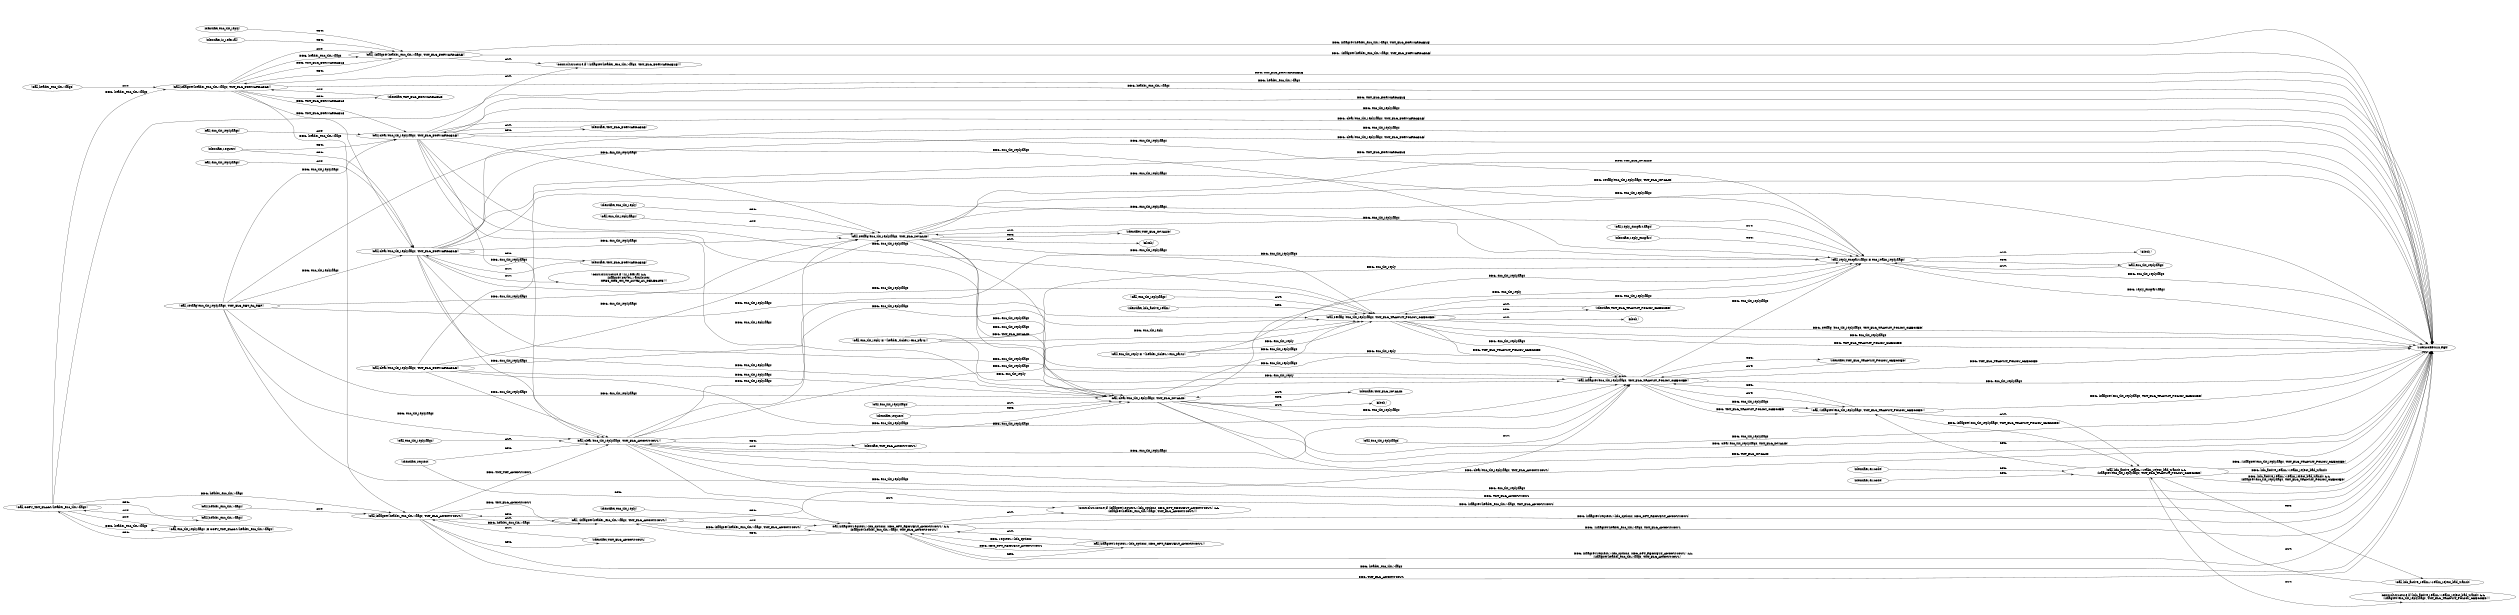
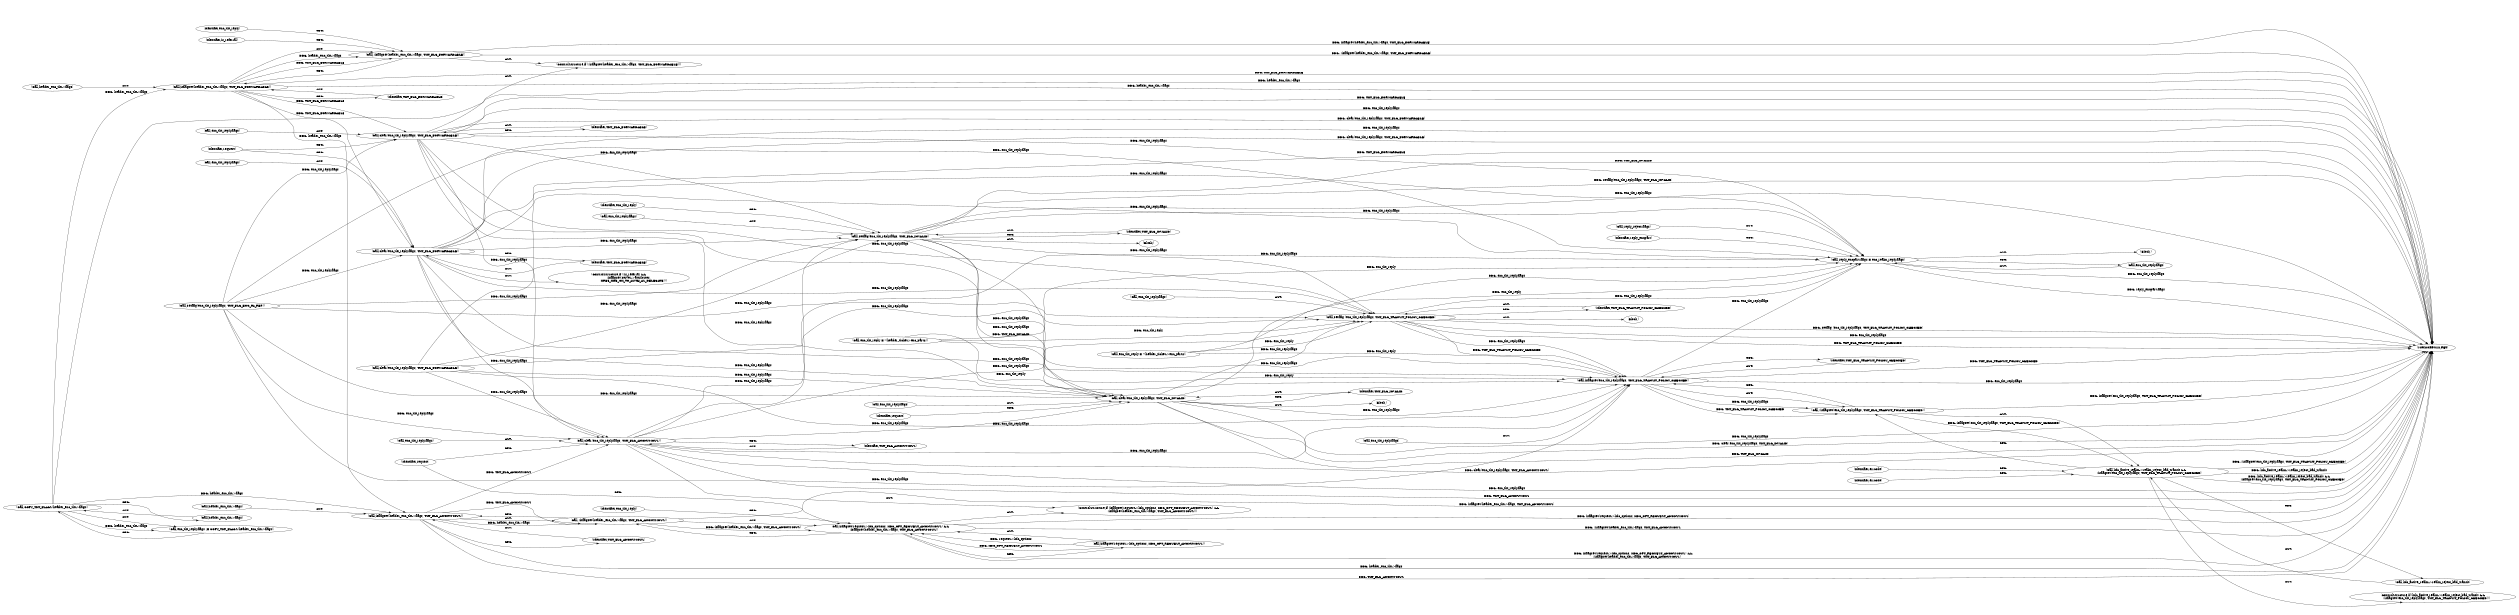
edge "(Call,reply_encpart.flags = enc_realm_reply.flags)" -> "(Call,setflag(enc_tkt_reply.flags, TKT_FLG_INVALID))": reversed
node "(Call,reply_encpart.flags)": label "(Call,reply_encpart.flags)" -> "(Call,reply_reject.flags)"
node "(Call,setflag(enc_tkt_reply.flags, TKT_FLG_RET_PA_REP))": label "(Call,setflag(enc_tkt_reply.flags, TKT_FLG_RET_PA_REP))" -> "(Call,setflag(enc_tkt_reply.flags, TKT_FLG_ENC_PA_REP))"
node "(Identifier,kdc_active_realm)": removed
edge "(Call,isflagset(header_enc_tkt->flags, TKT_FLG_ANONYMOUS))" -> "(Call,clear(enc_tkt_reply.flags, TKT_FLG_ANONYMOUS))": label "DDG: TKT_TKT_ANONYMOUS" -> "DDG: TKT_FLG_ANONYMOUS"
